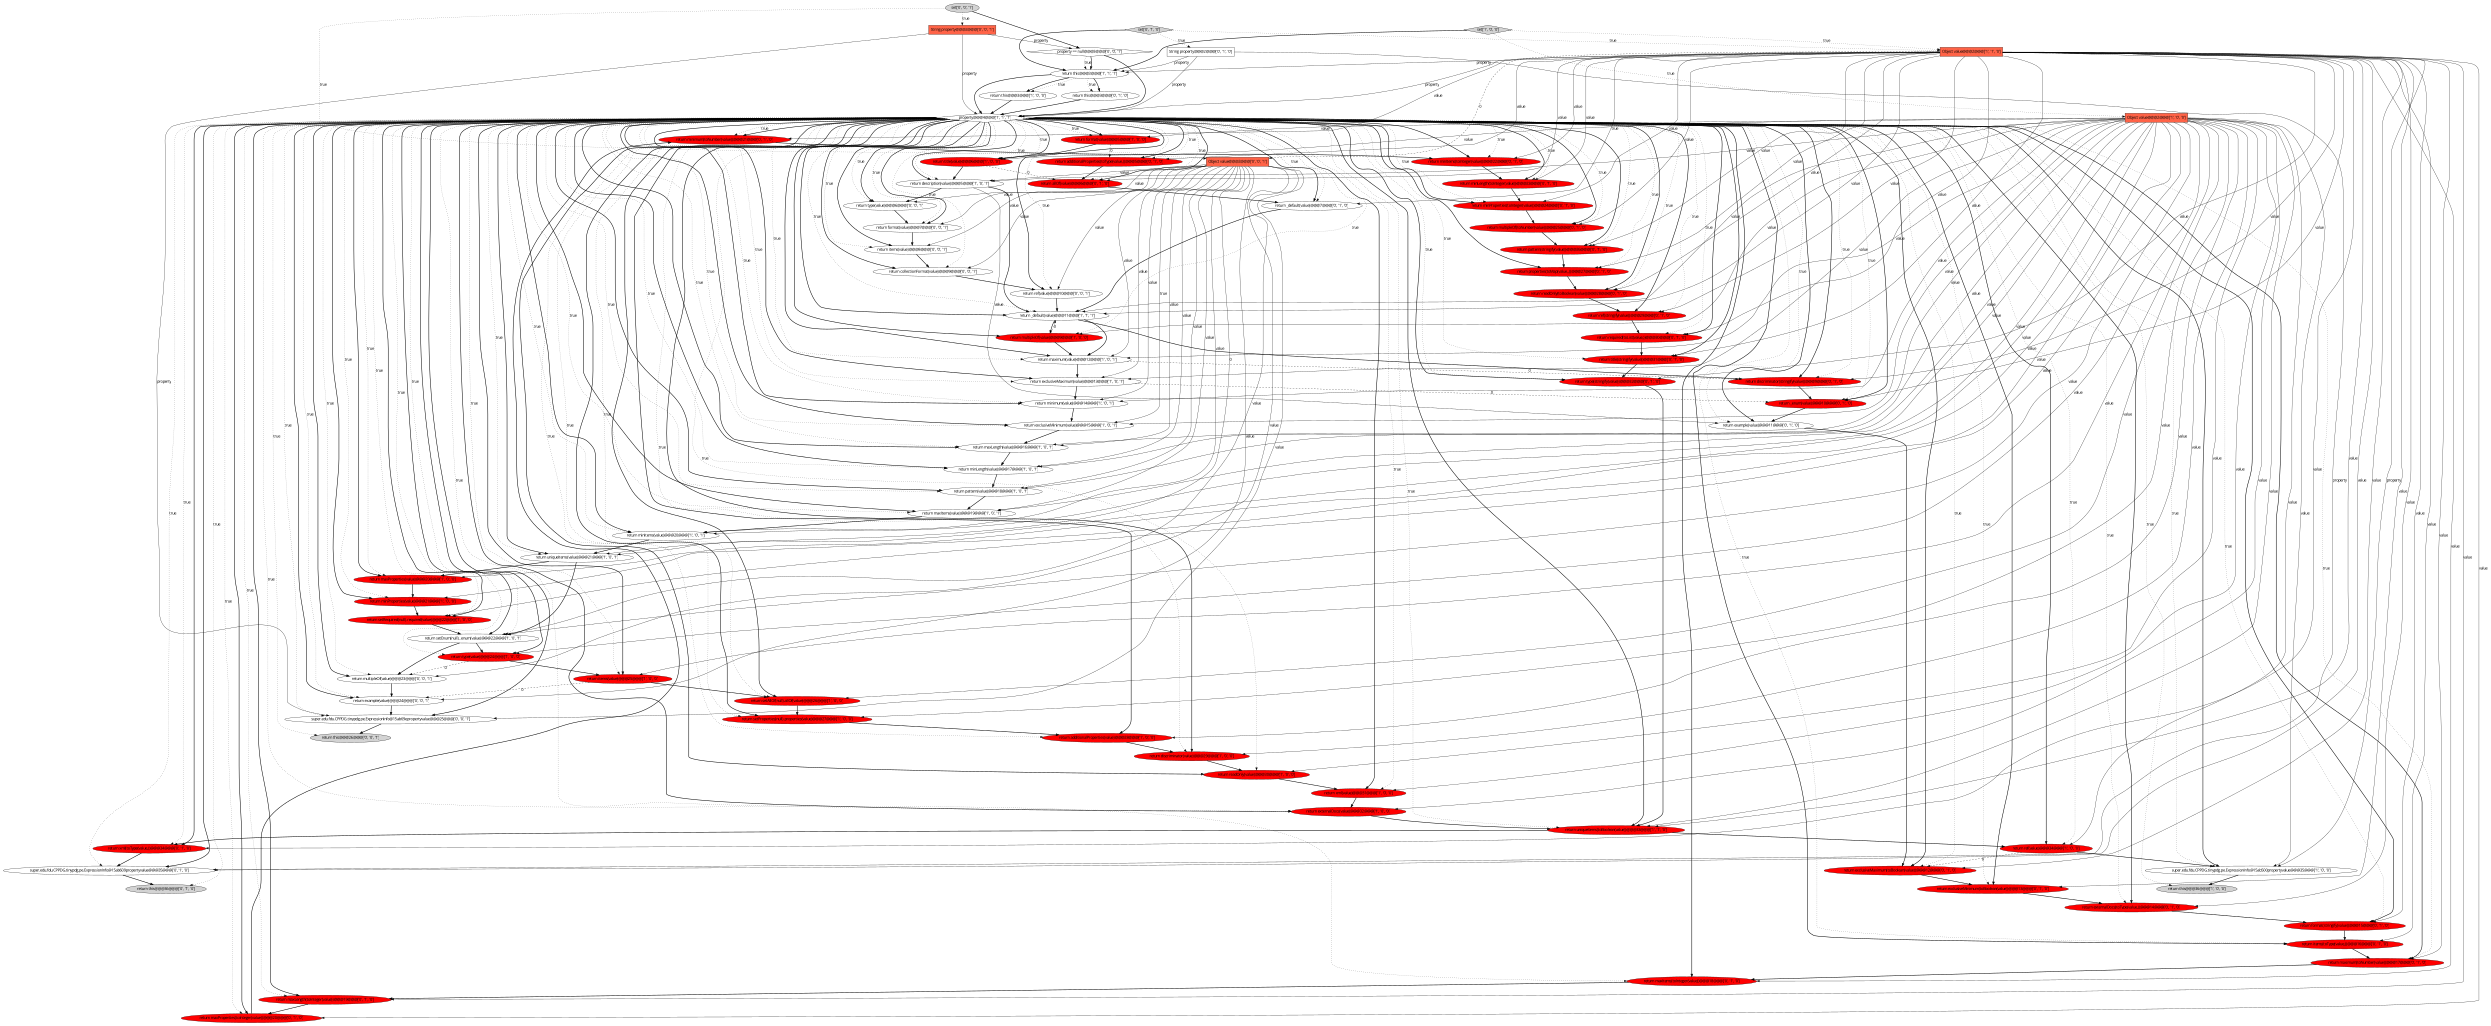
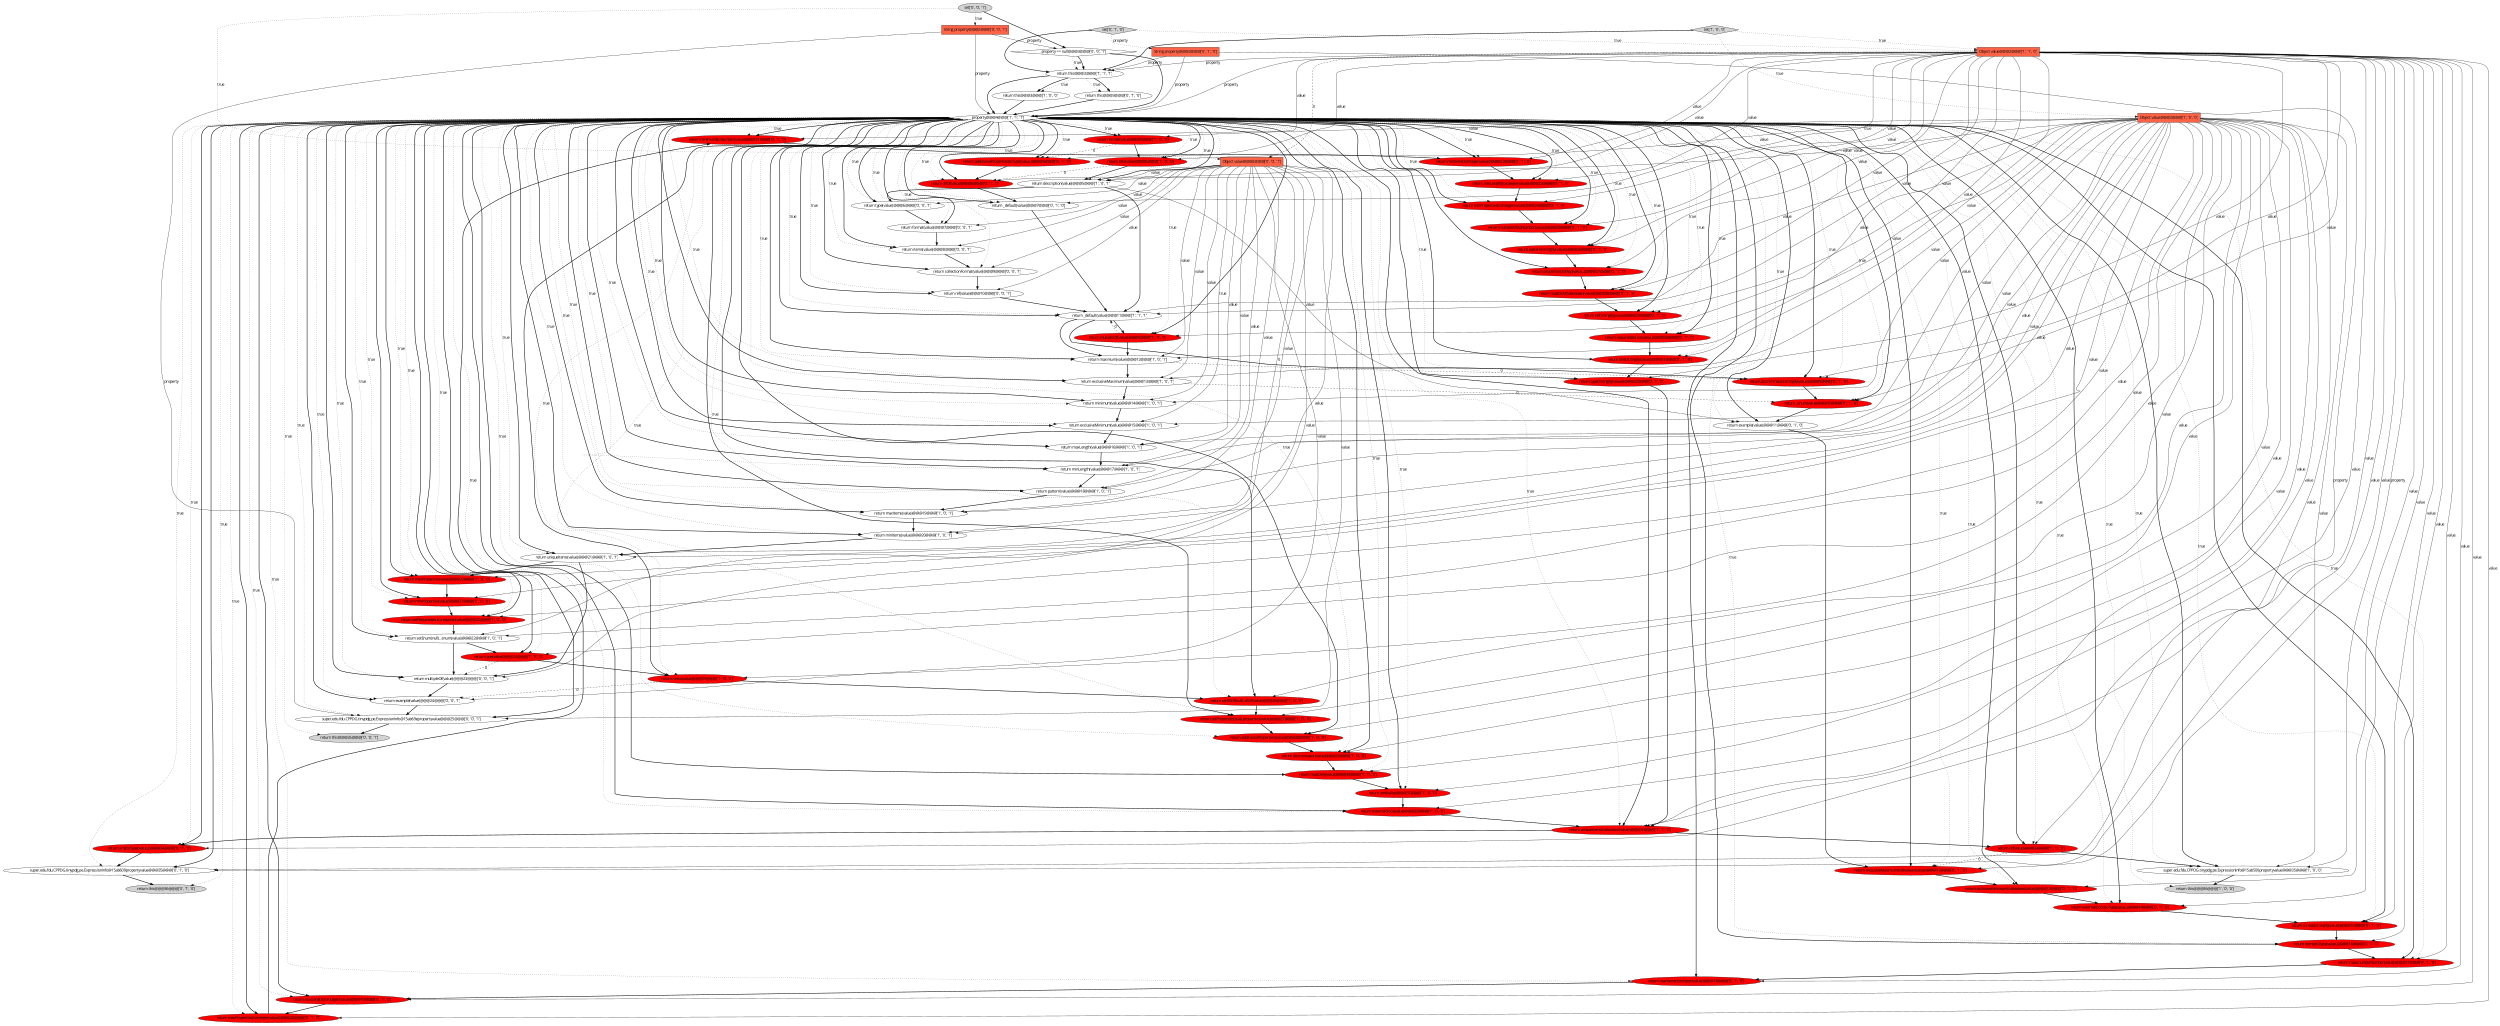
edge "set['0', '1', '0']" -> "String property@@@2@@@['0', '1', '0']": label "true" -> "property"
node "String property@@@2@@@['0', '1', '0']": fillcolor white -> tomato
edge "return uniqueItems(value)@@@21@@@['1', '0', '1']" -> "return setEnum(null)._enum(value)@@@22@@@['1', '0', '1']": now "return uniqueItems(value)@@@21@@@['1', '0', '1']" -> "return multipleOf(value)@@@23@@@['0', '0', '1']"
